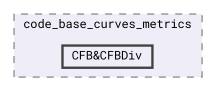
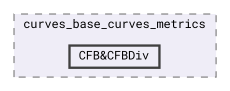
cluster "code_base_curves_metrics": label "code_base_curves_metrics" -> "curves_base_curves_metrics"
